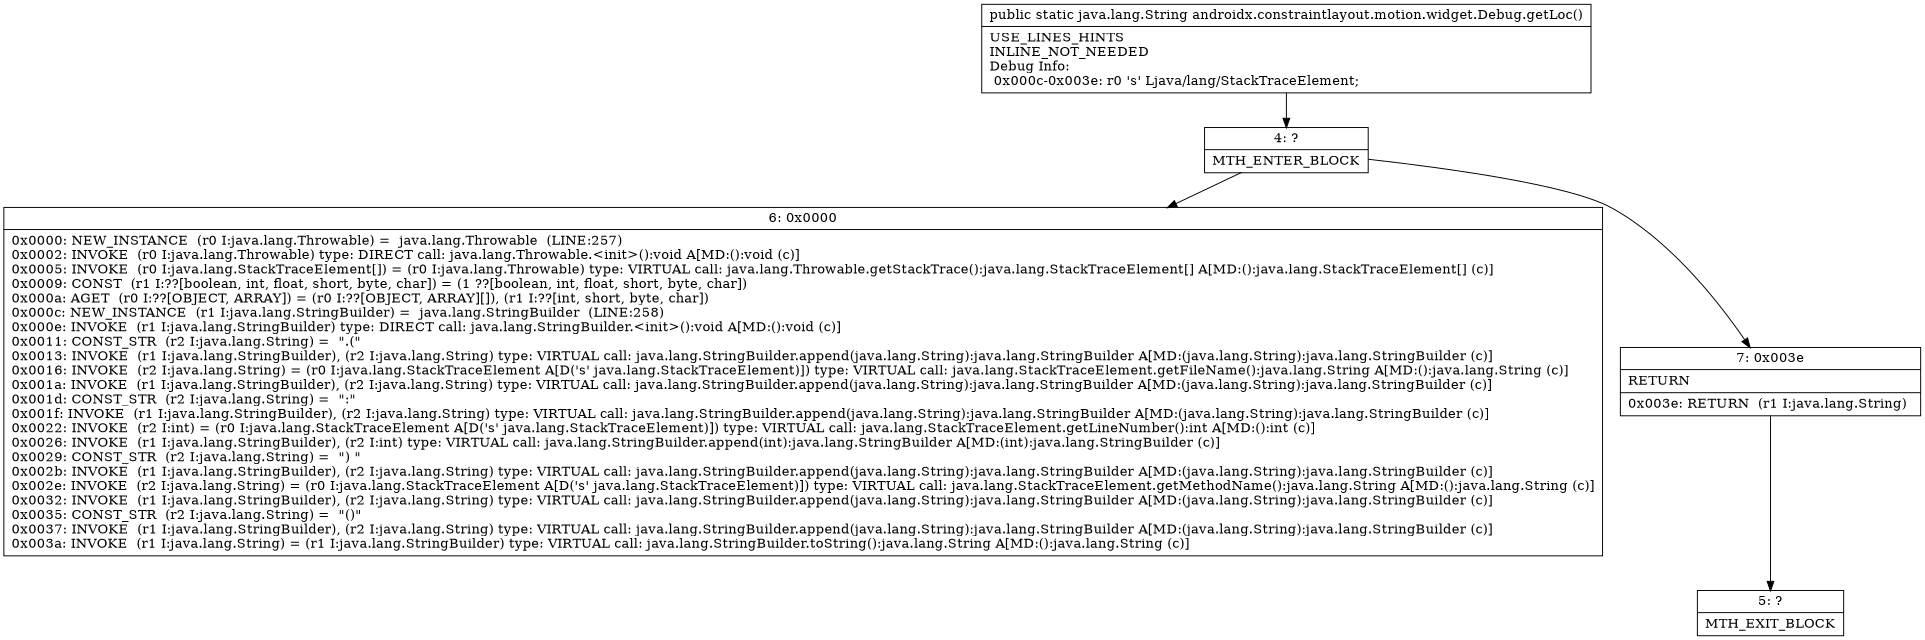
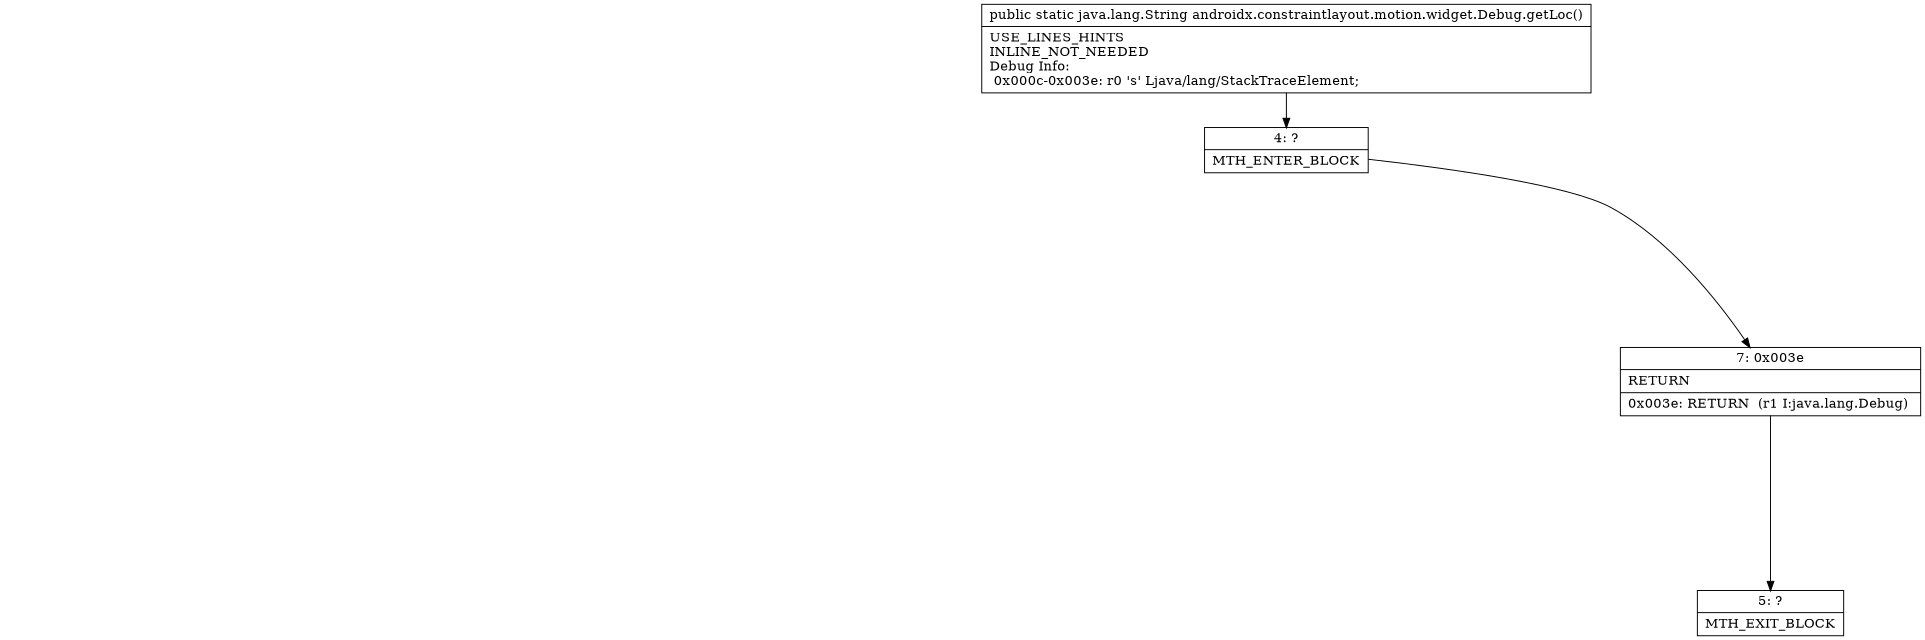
node "6: 0x0000": removed
node "7: 0x003e": text "0x003e: RETURN  (r1 I:java.lang.String)" -> "0x003e: RETURN  (r1 I:java.lang.Debug)"
